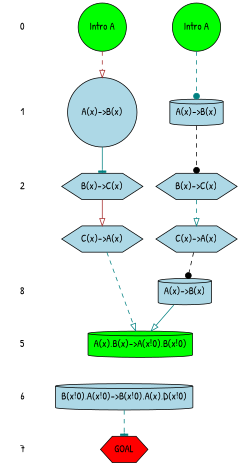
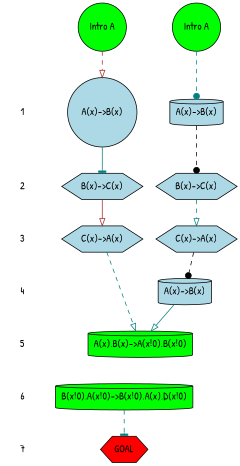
node "0": removed
node "3": added
node "8": label "8" -> "4"
node "B(x!0),A(x!0)->B(x!0),A(x),D(x!0)": fillcolor lightblue -> green
